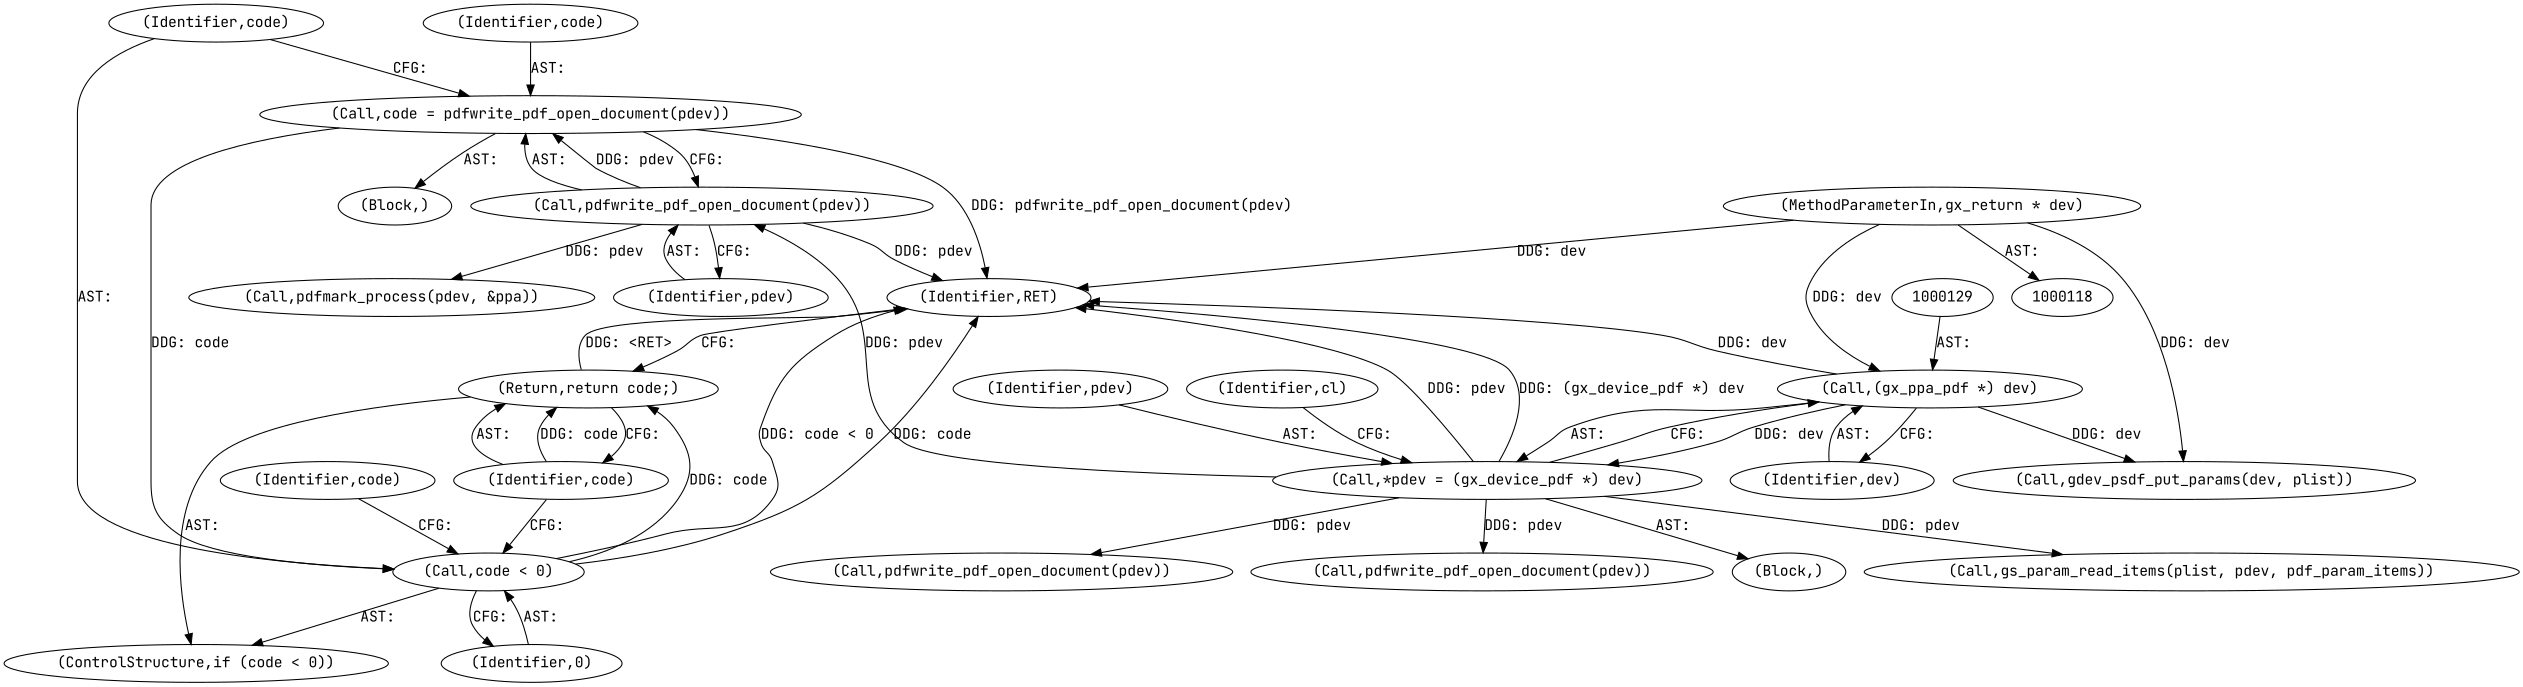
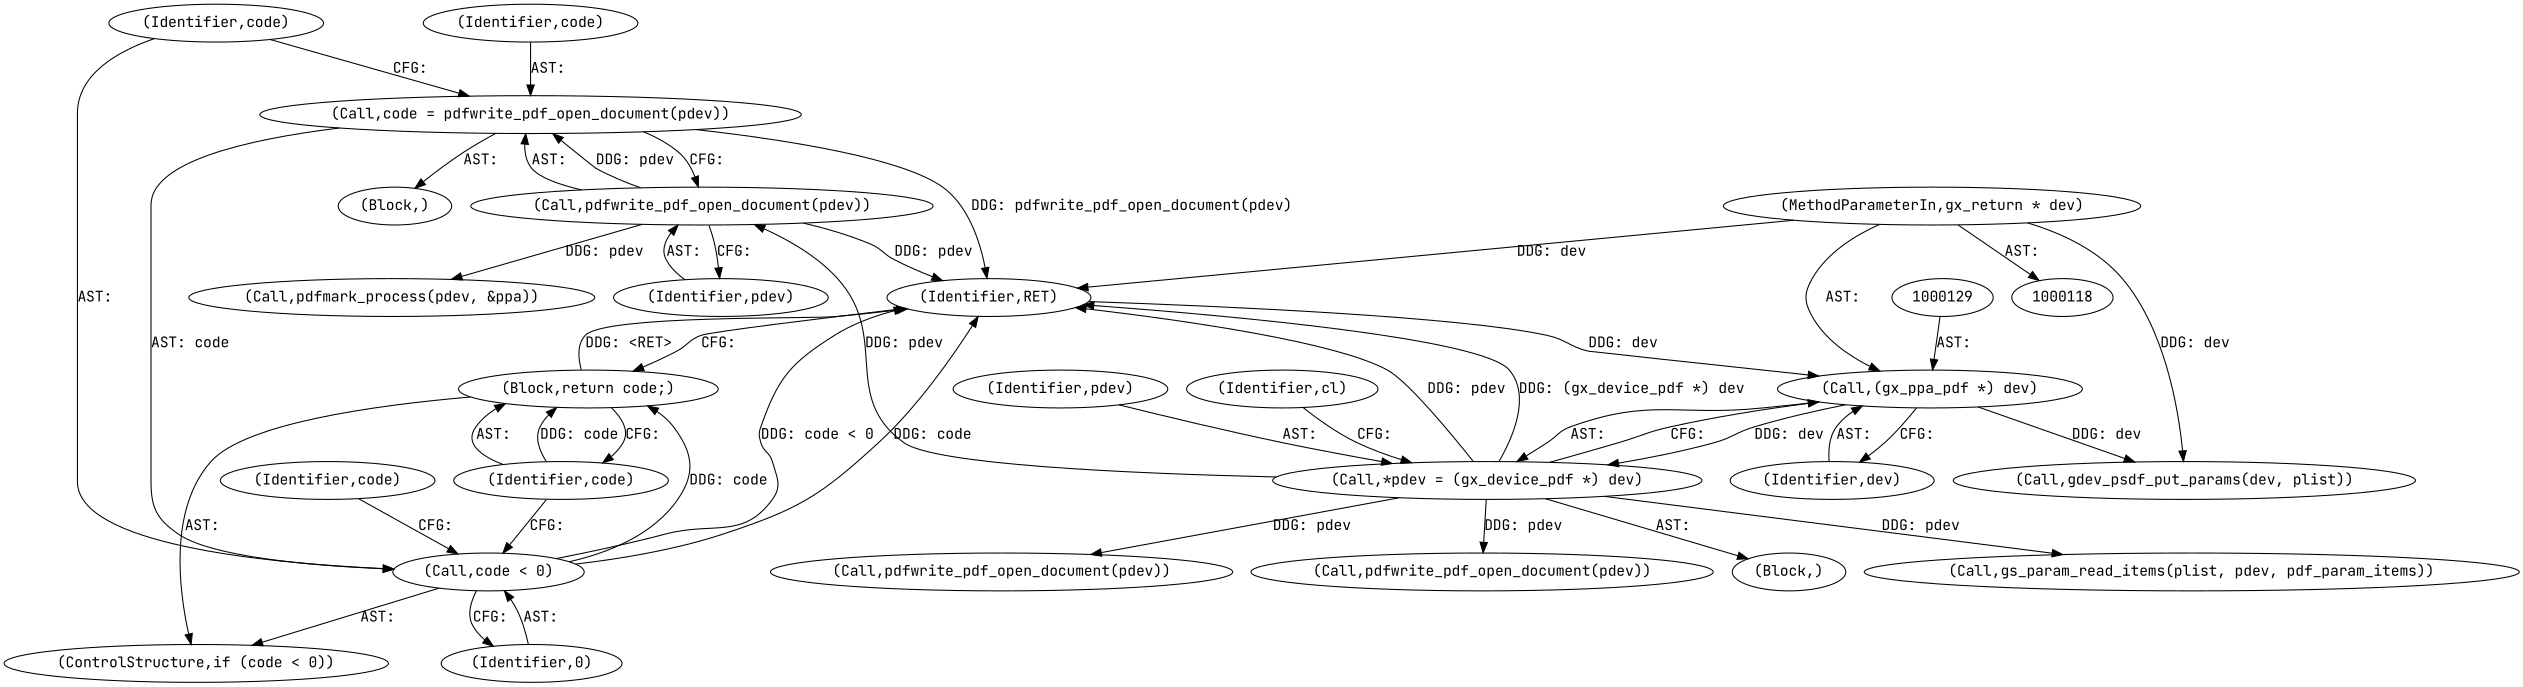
edge "(MethodParameterIn,gx_return * dev)" -> "(Call,(gx_ppa_pdf *) dev)": label "DDG: dev" -> "AST: "
edge "(Call,(gx_ppa_pdf *) dev)" -> "(Identifier,RET)": reversed
edge "(Call,code = pdfwrite_pdf_open_document(pdev))" -> "(Call,code < 0)": label "DDG: code" -> "AST: code"
node "(Return,return code;)": label "(Return,return code;)" -> "(Block,return code;)"
